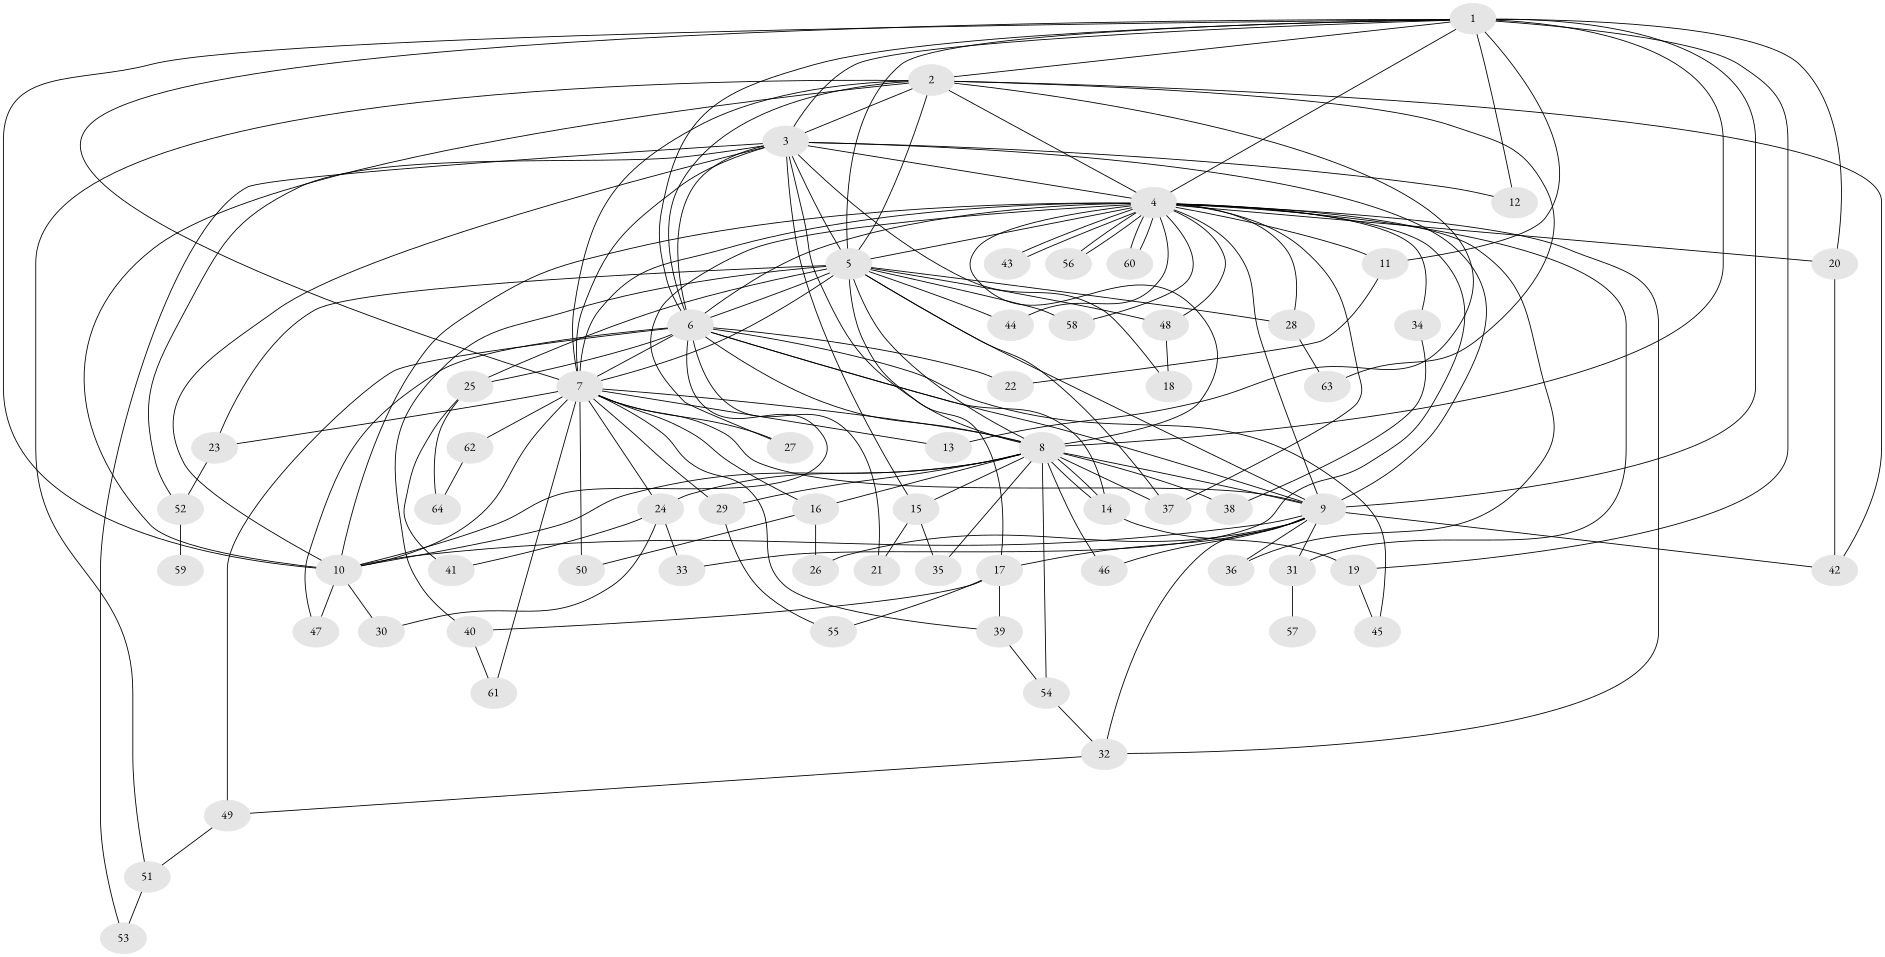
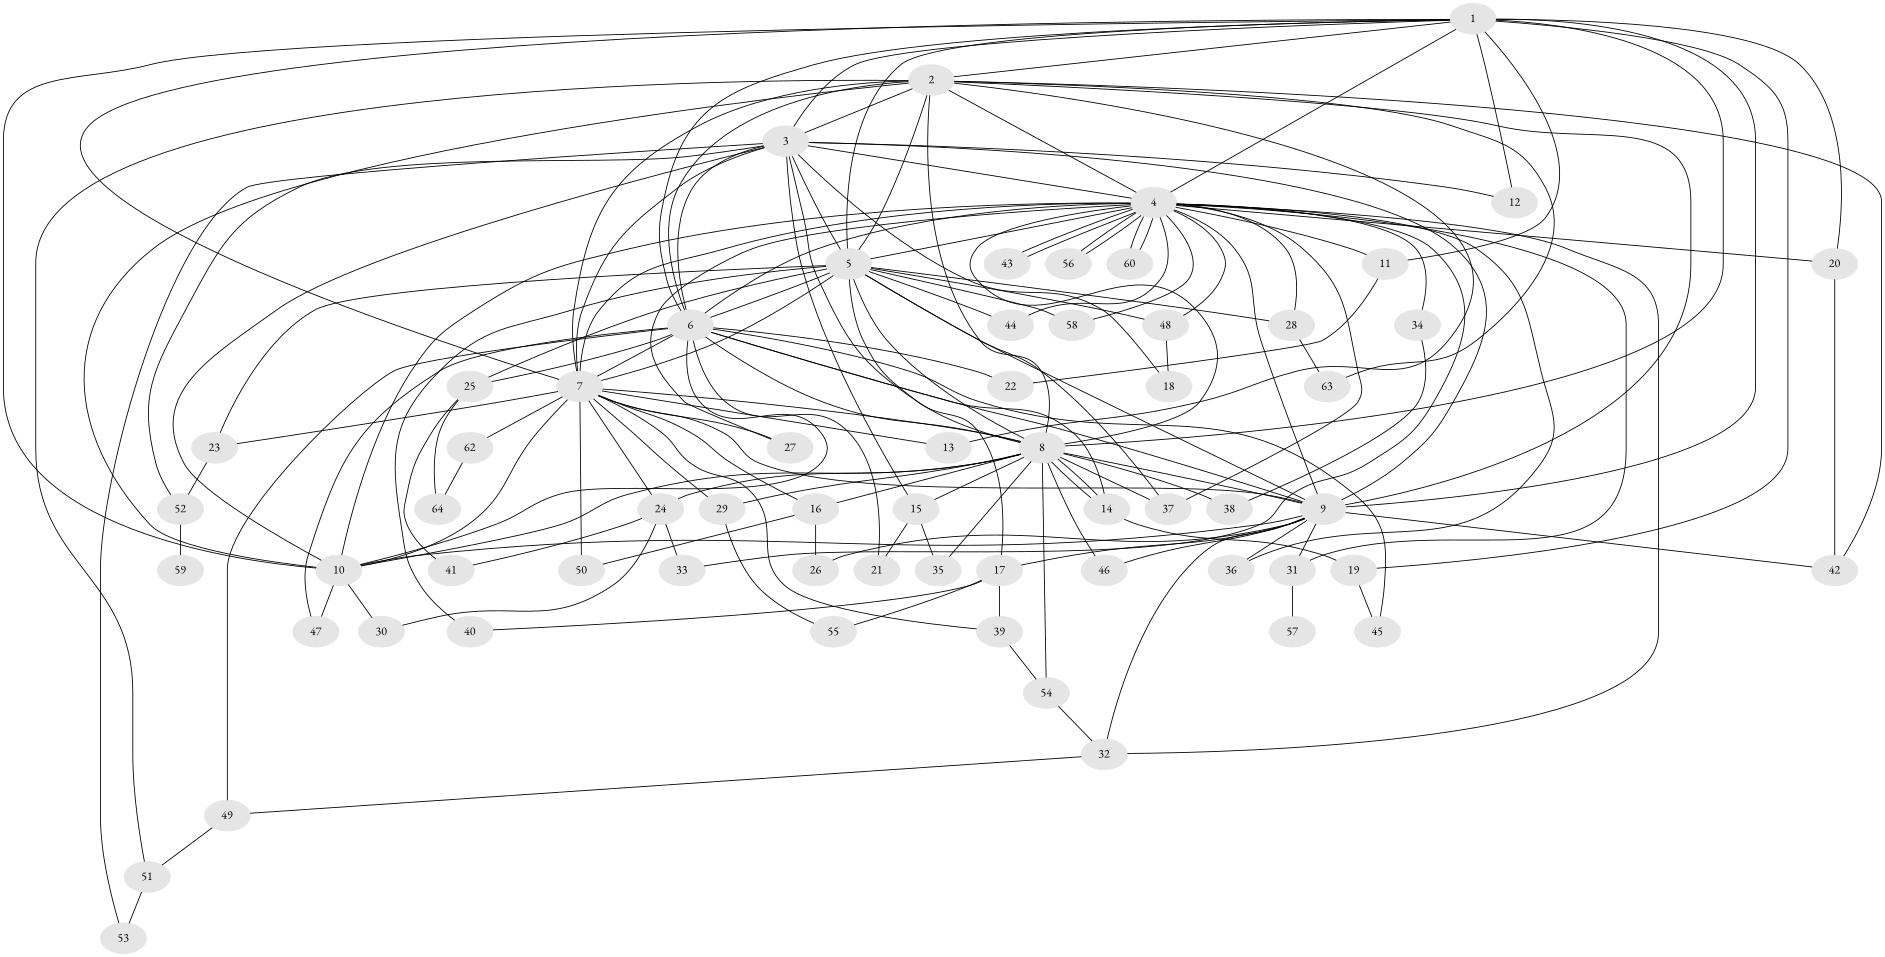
edge "2" -- "9": added
edge "2" -- "8": added
node "61": removed
